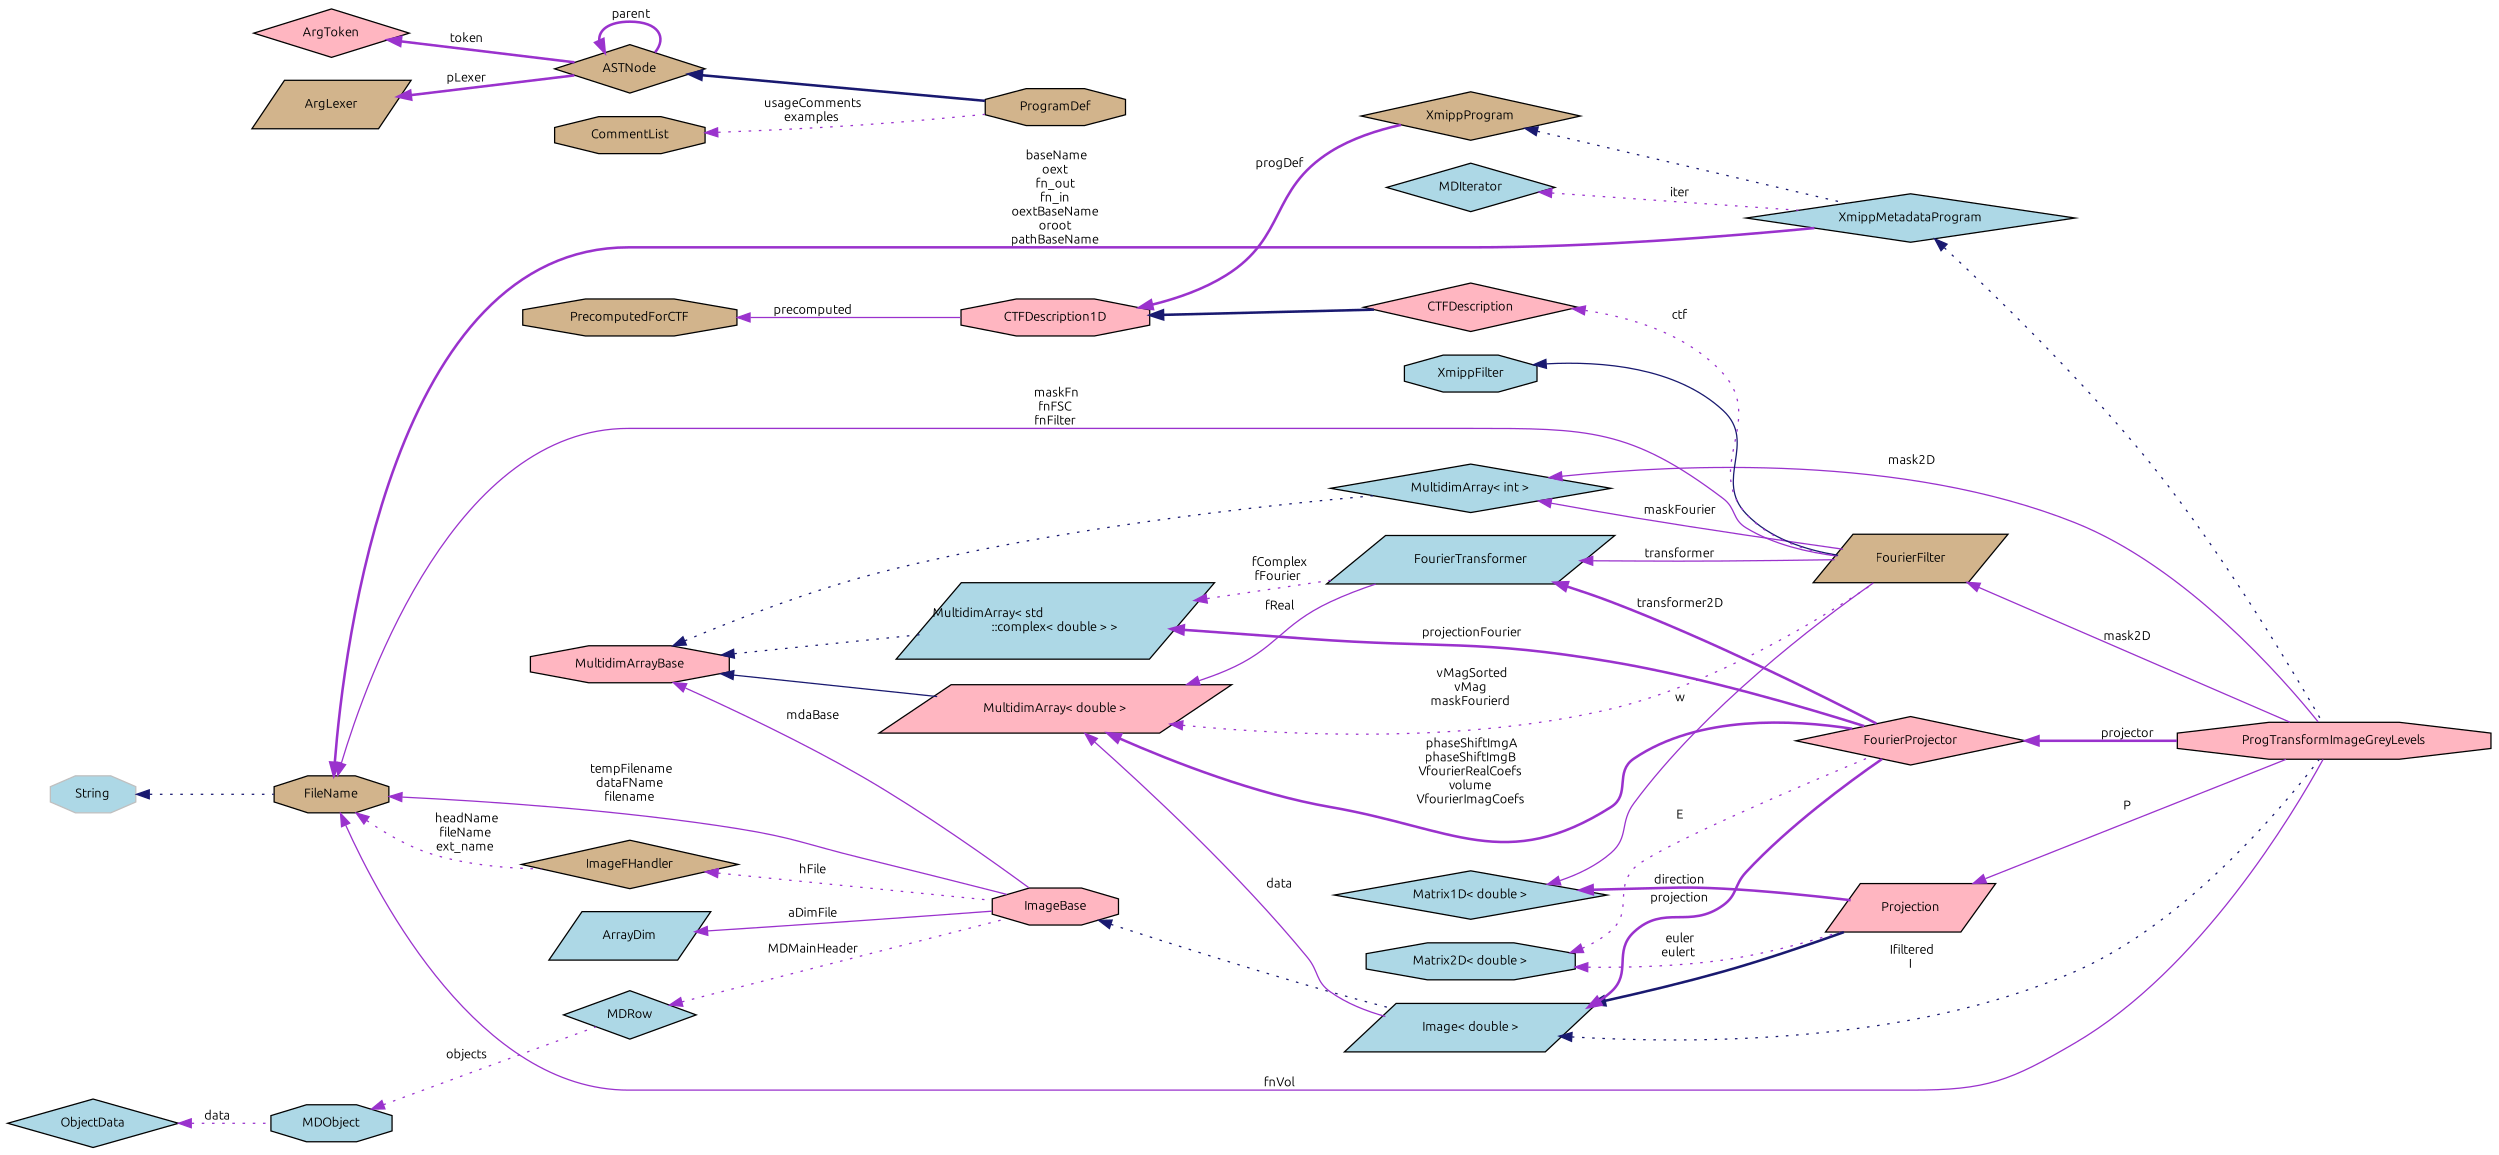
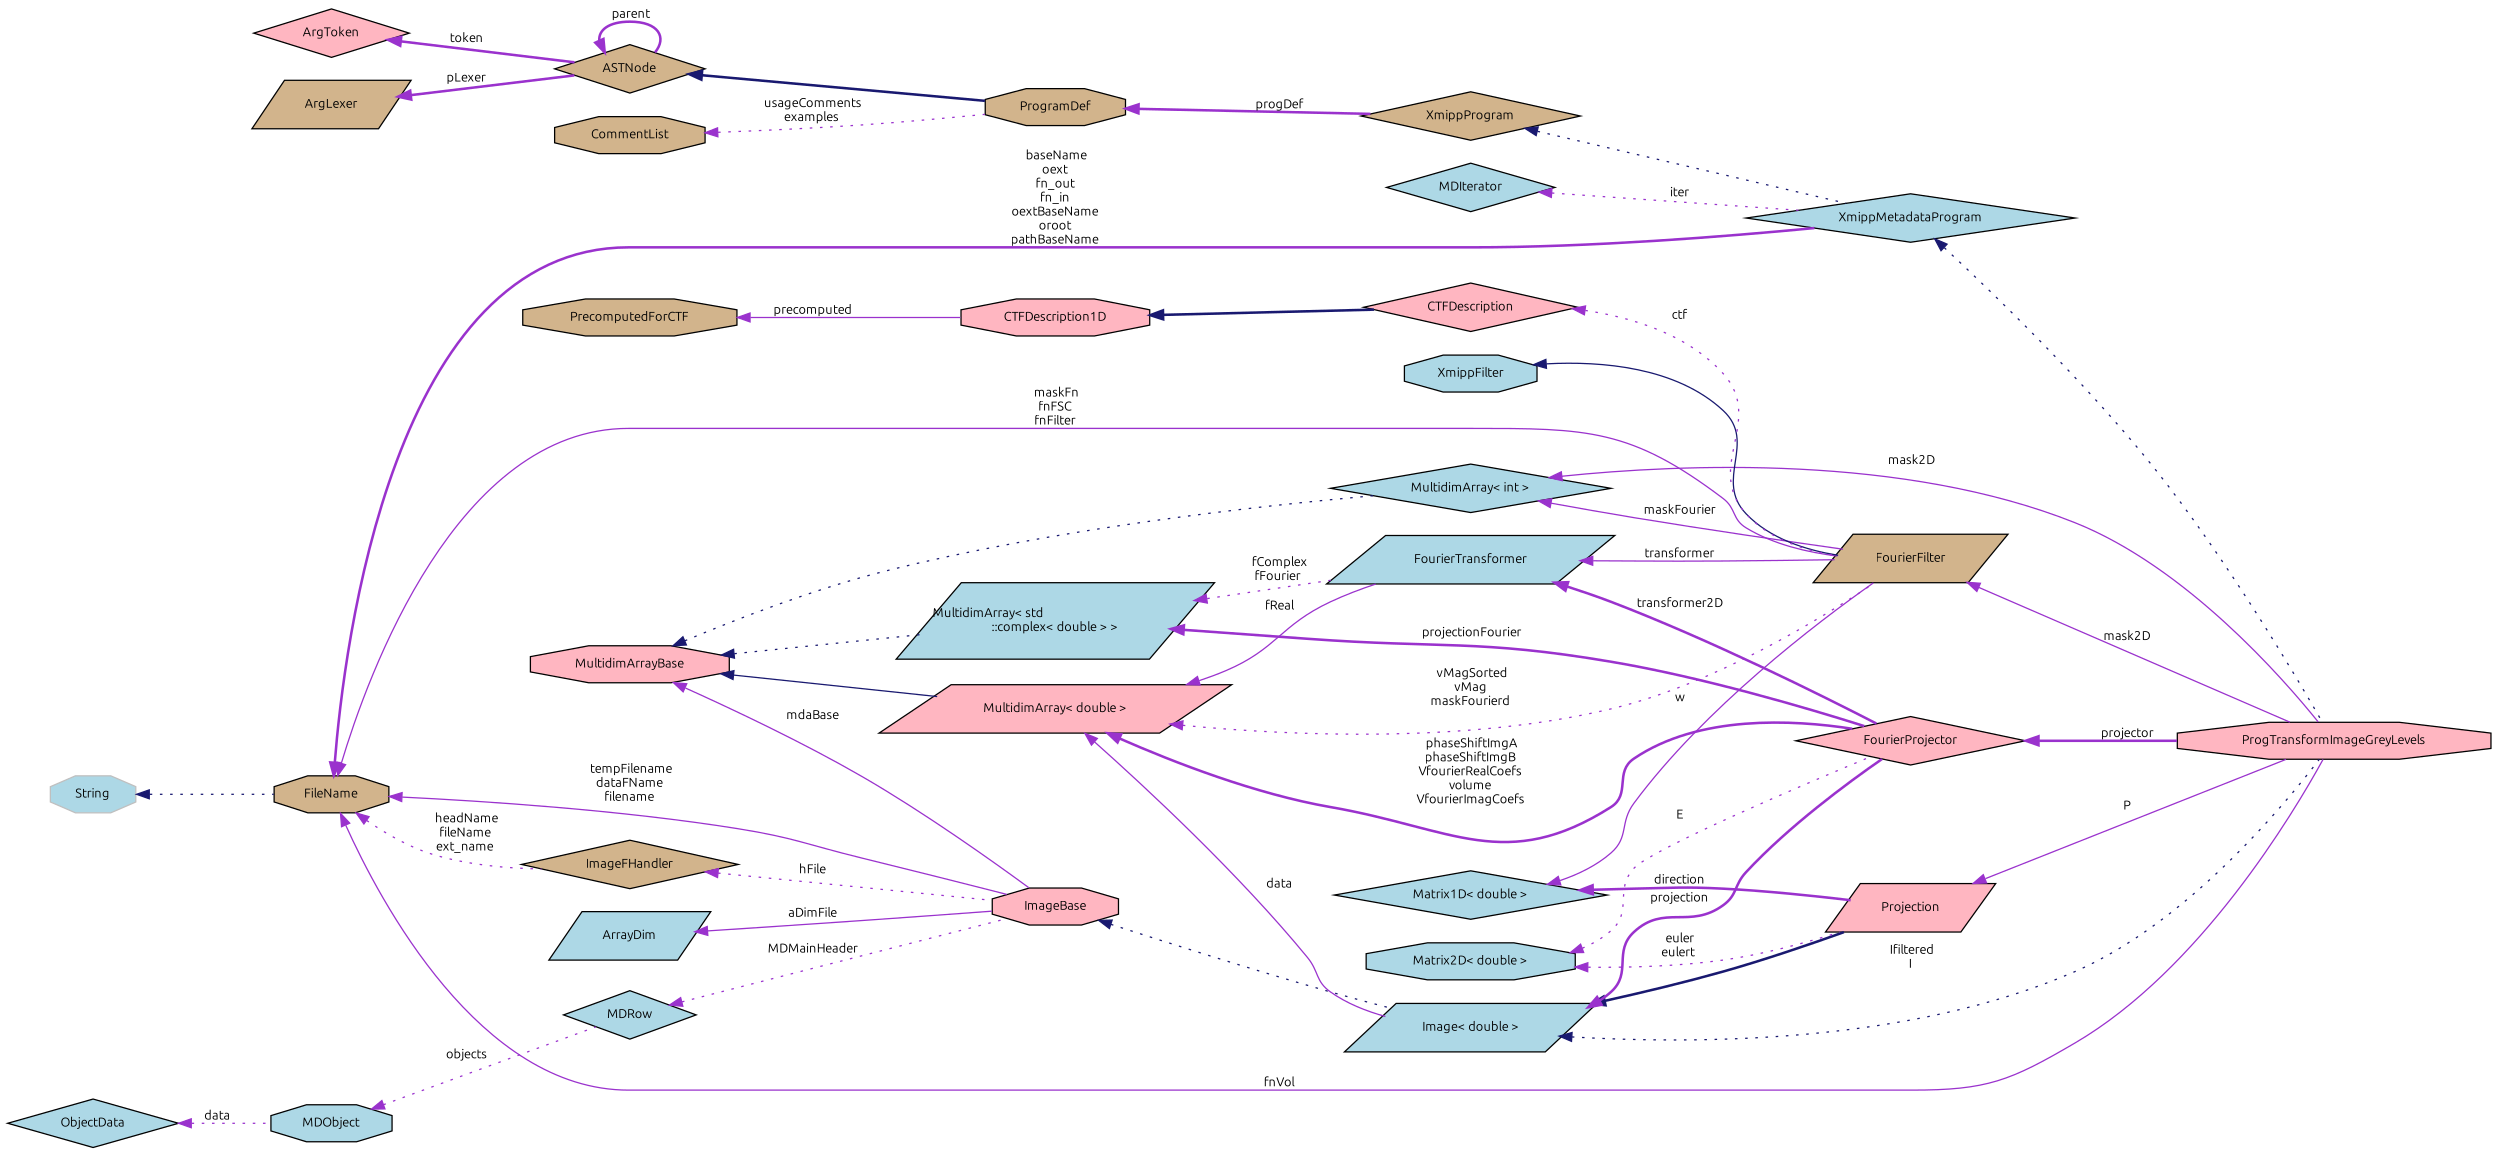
edge "XmippProgram" -> "CTFDescription1D": now "XmippProgram" -> "ProgramDef"
